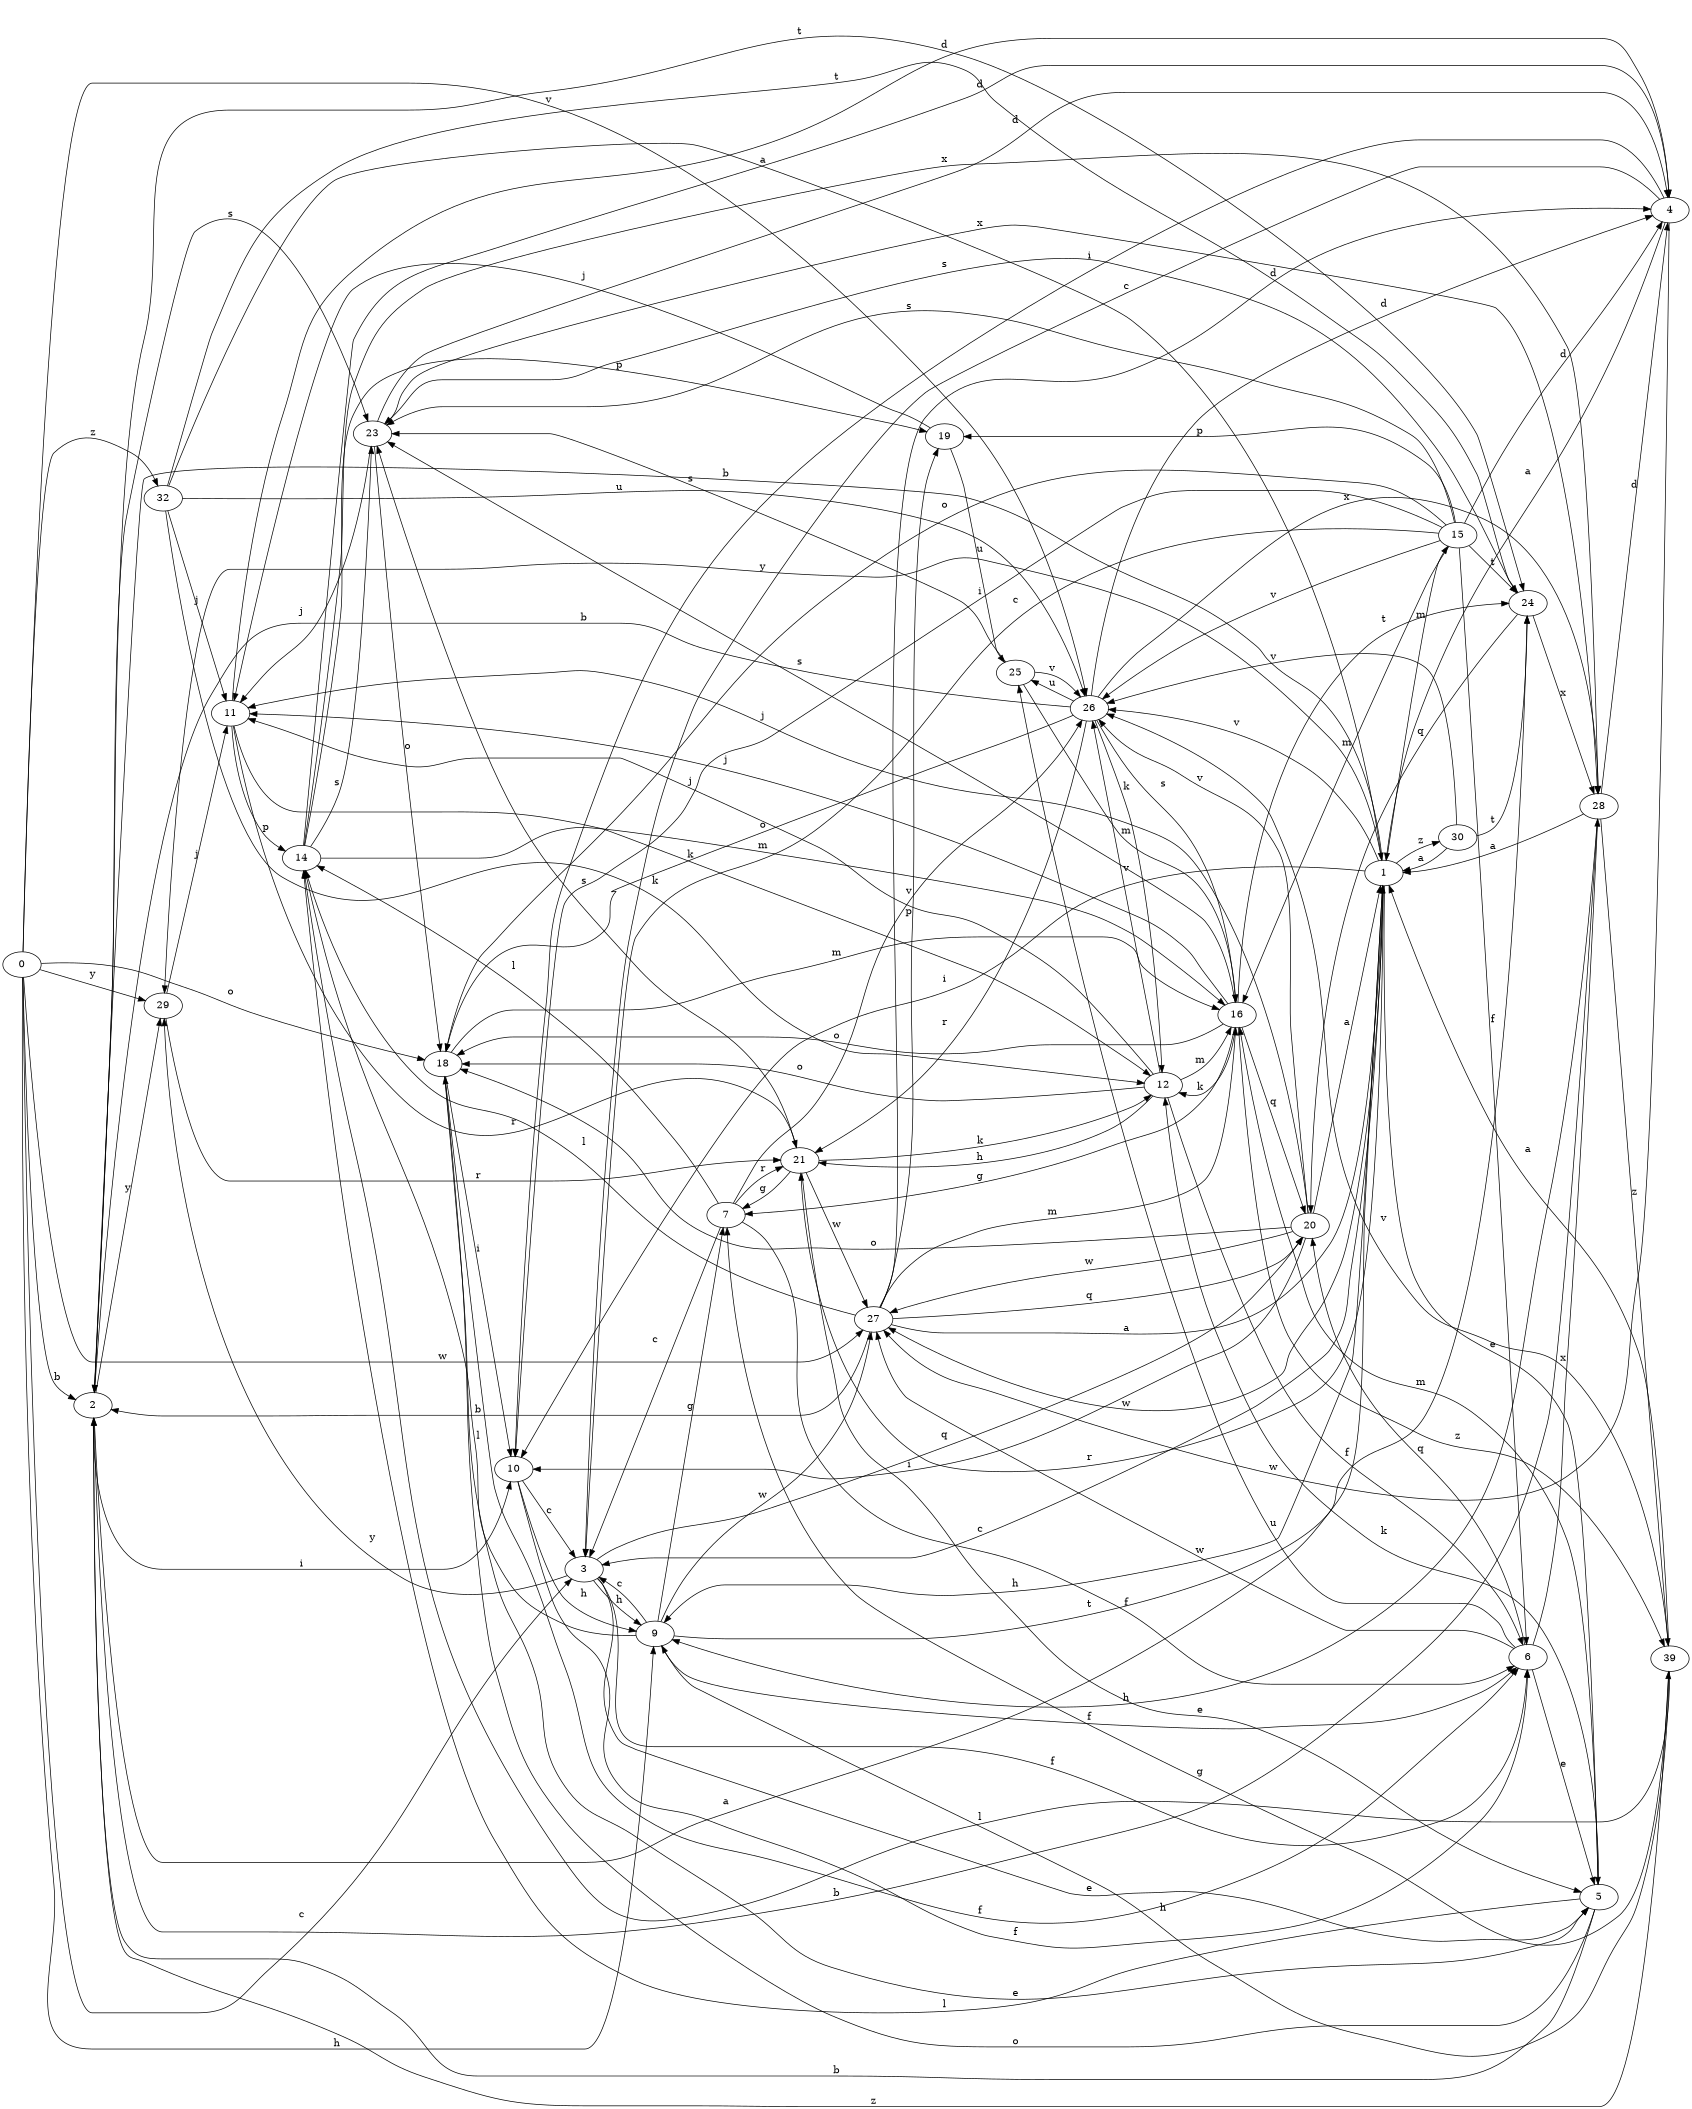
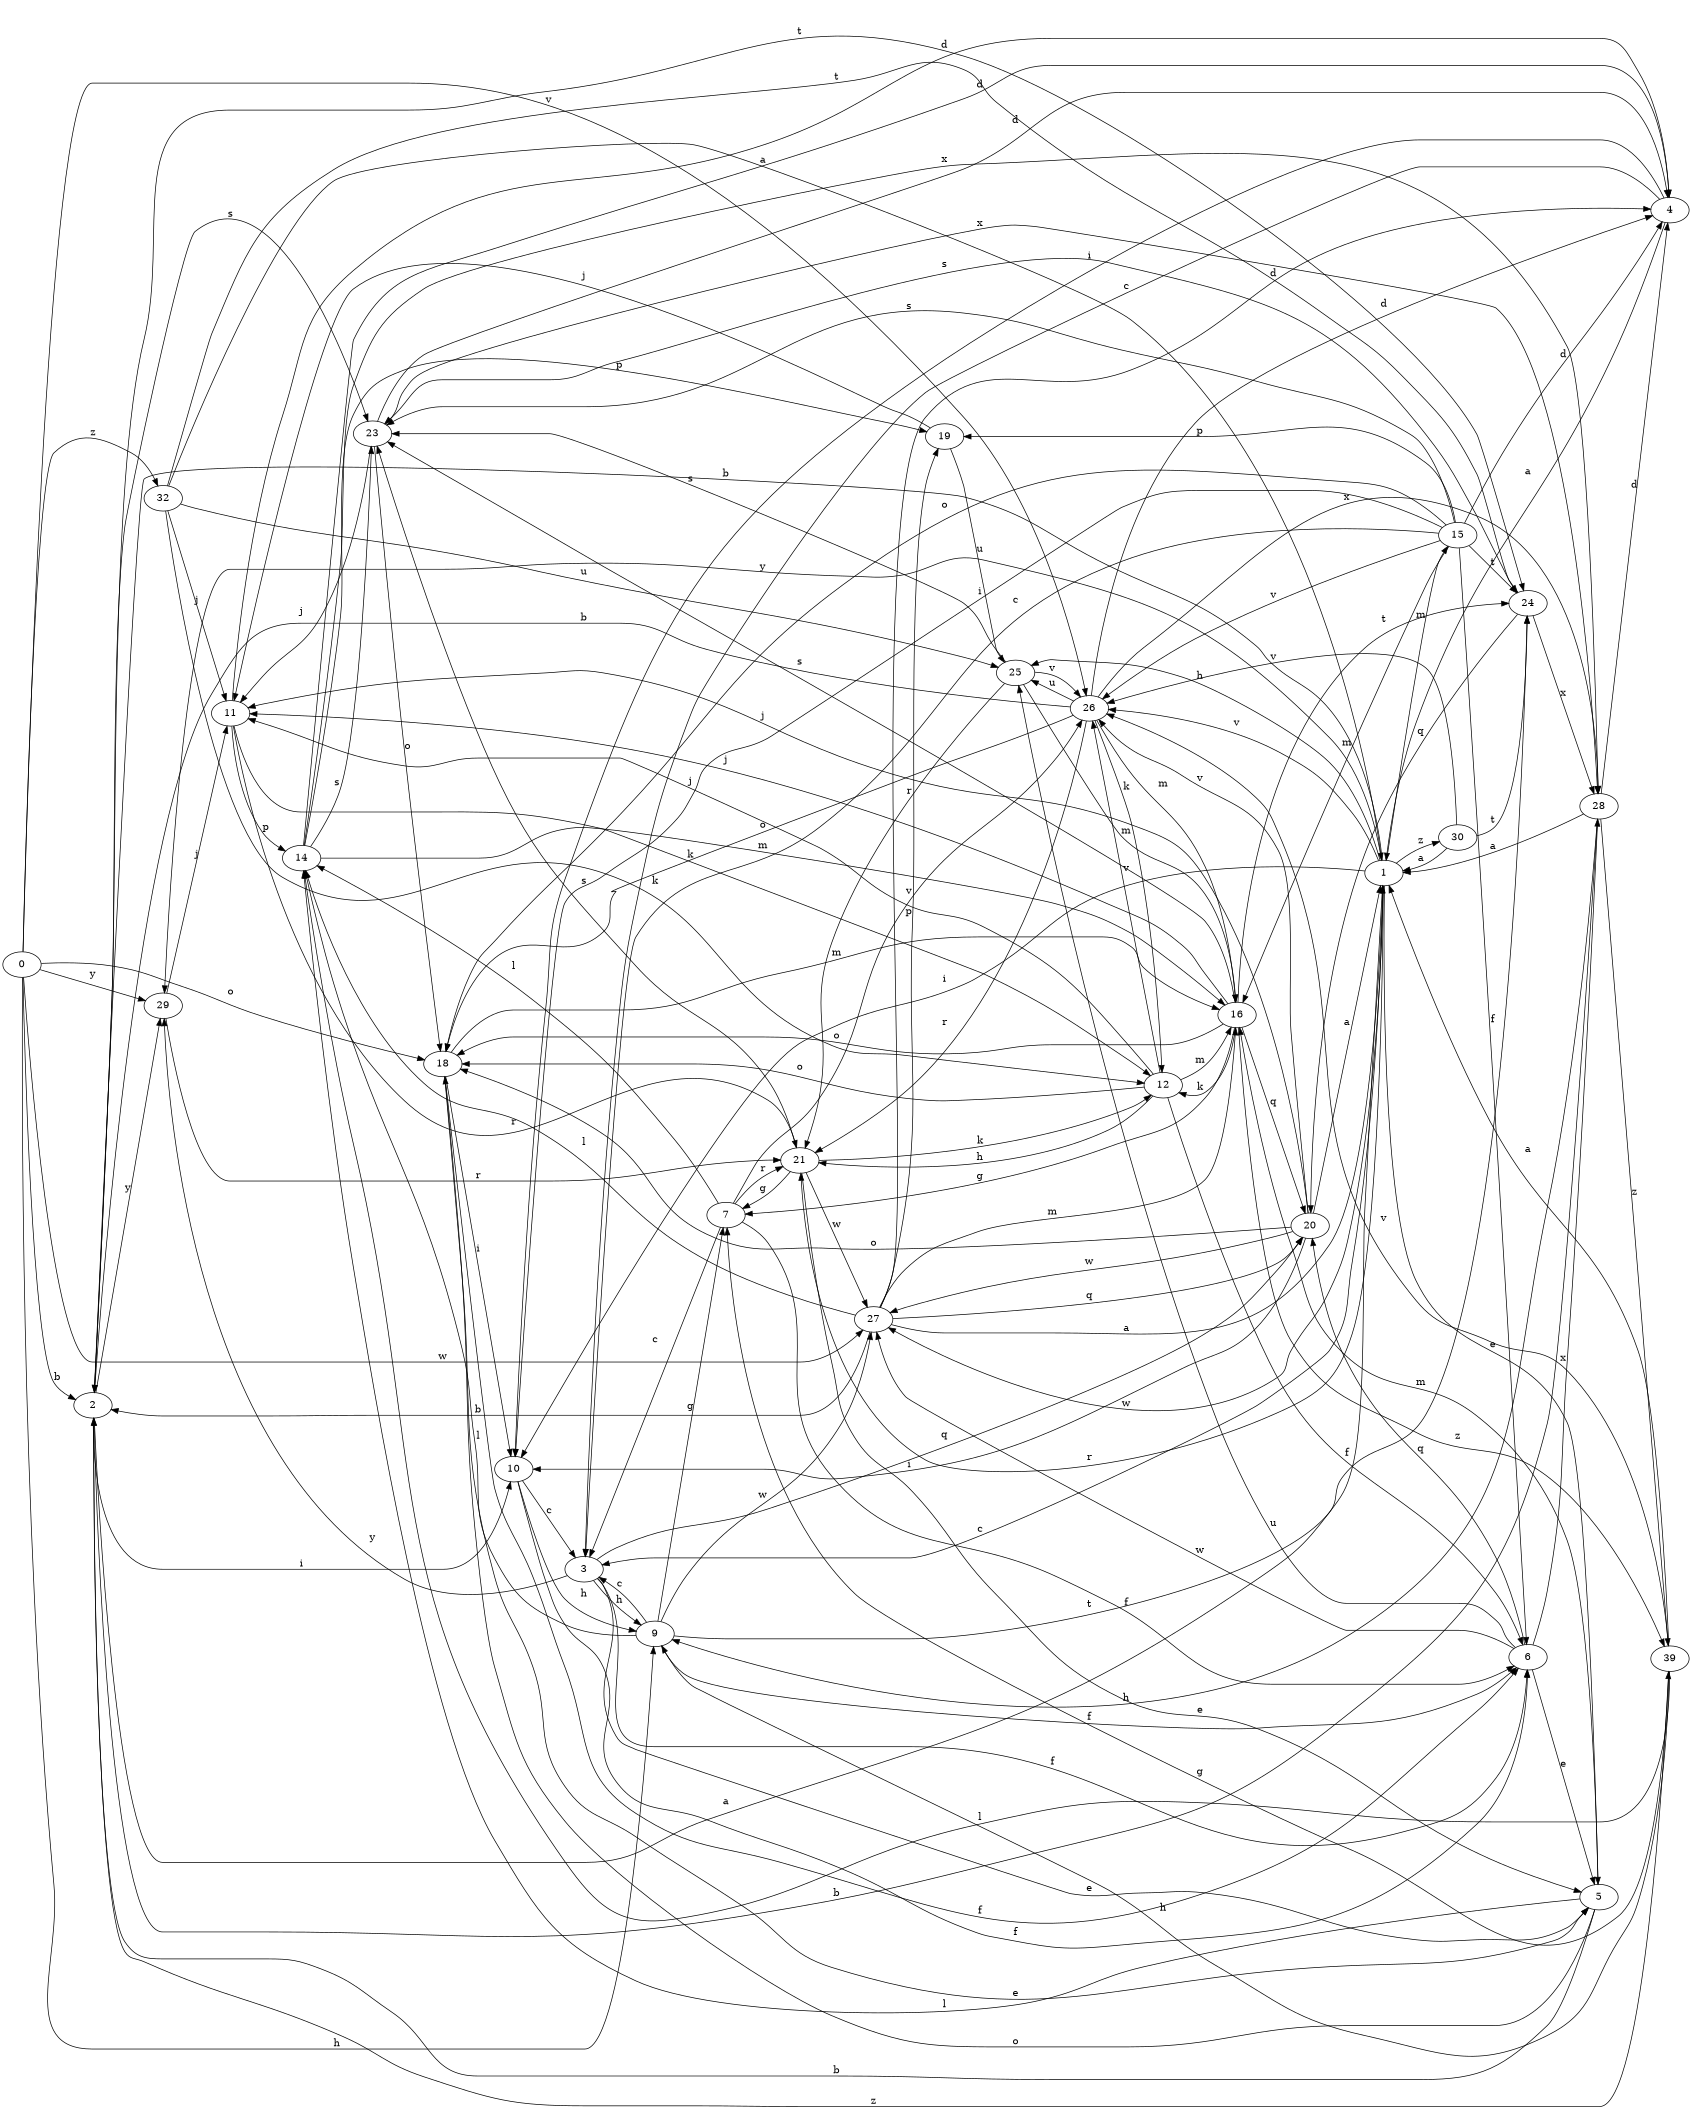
edge "32" -> "26": now "32" -> "25"
edge "26" -> "16": label "s" -> "m"
edge "25" -> "21": added, label "r"
edge "4" -> "27": removed, label "w"
edge "1" -> "9": now "1" -> "25"
edge "5" -> "12": removed, label "k"
edge "0" -> "3": removed, label "c"
